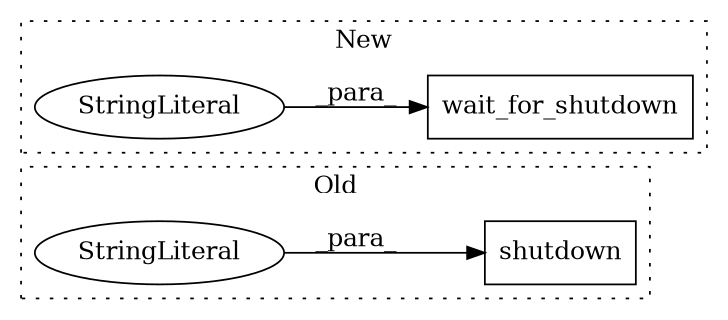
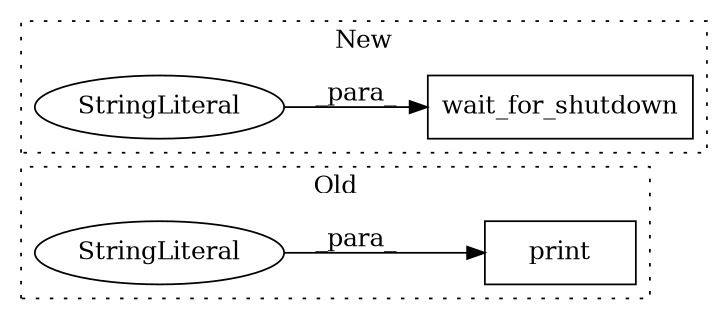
node "shutdown": label "shutdown" -> "print"
